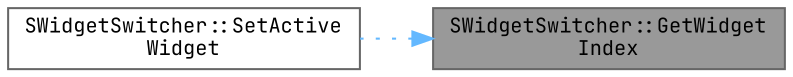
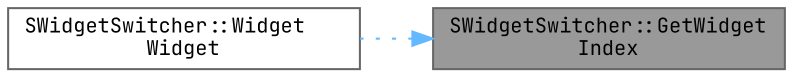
node "SWidgetSwitcher::SetActive Widget": label "SWidgetSwitcher::SetActive Widget" -> "SWidgetSwitcher::Widget Widget"
